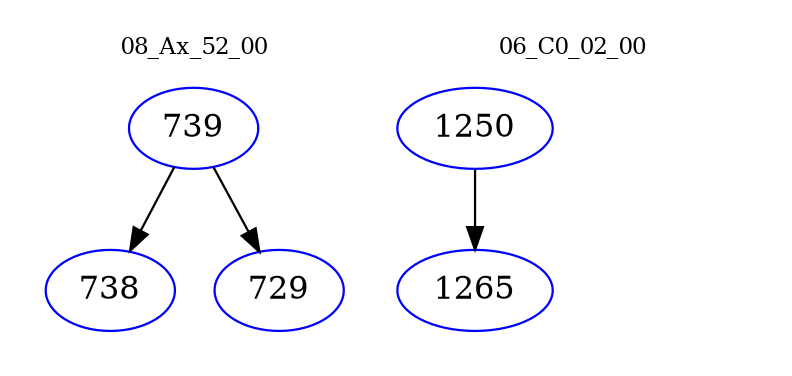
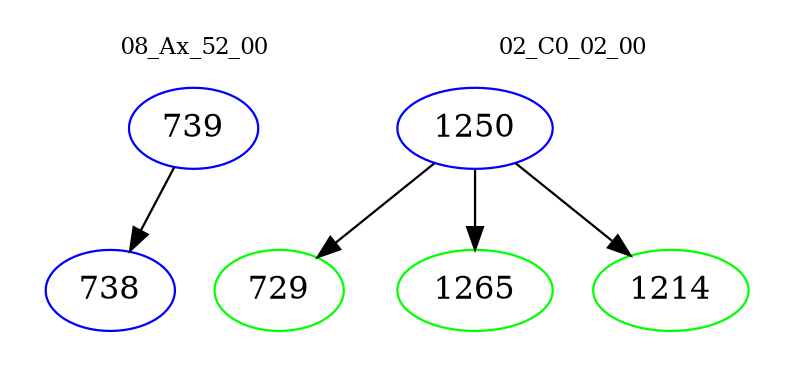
cluster "06_C0_02_00": label "06_C0_02_00" -> "02_C0_02_00"
edge "739" -> "729": now "1250" -> "729"
node "729": color blue -> green
node "1265": color blue -> green
node "1214": added
